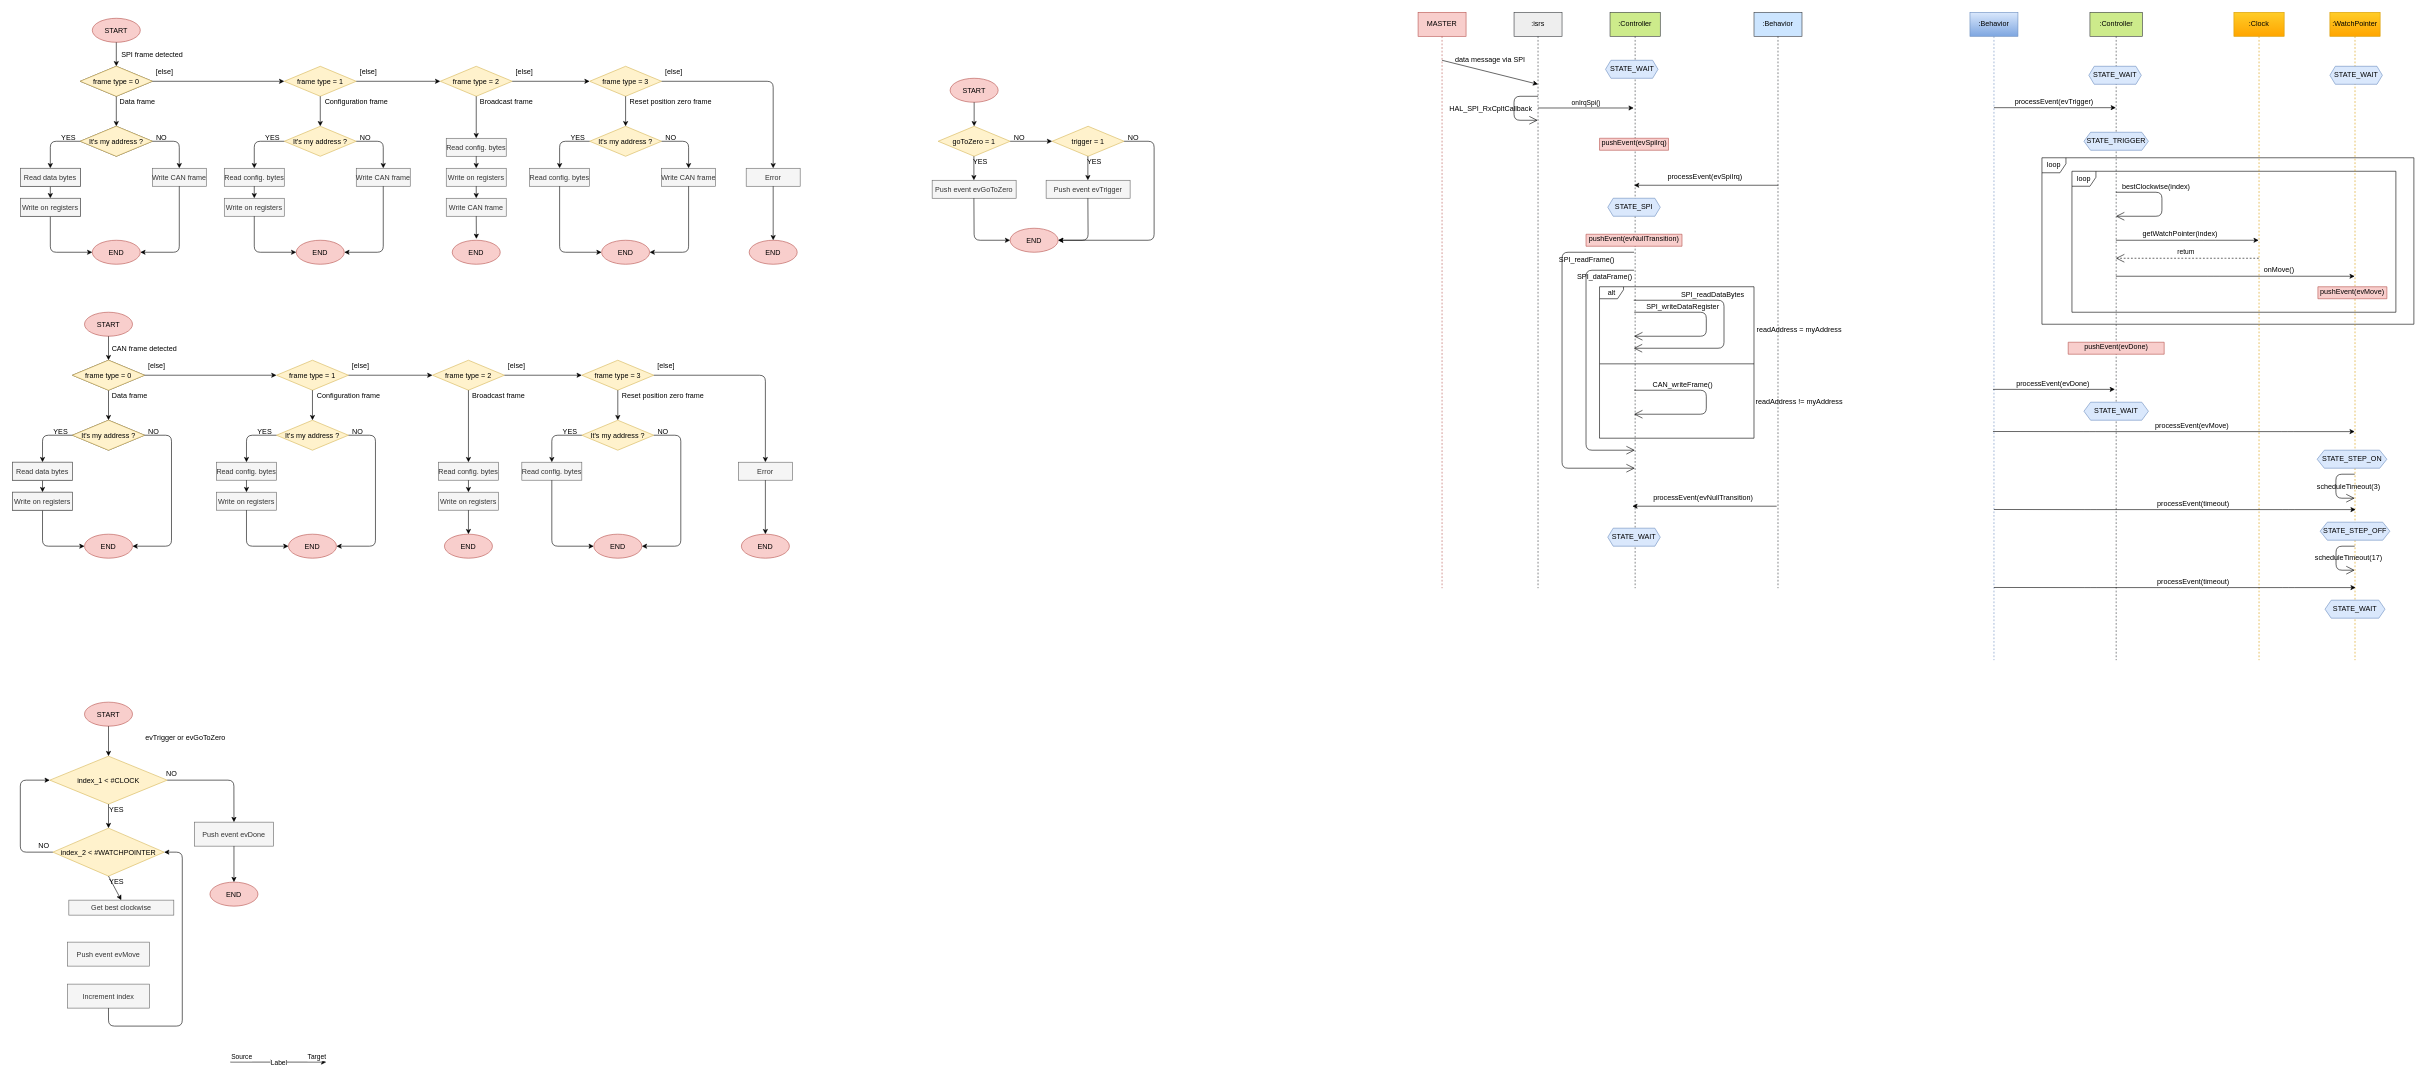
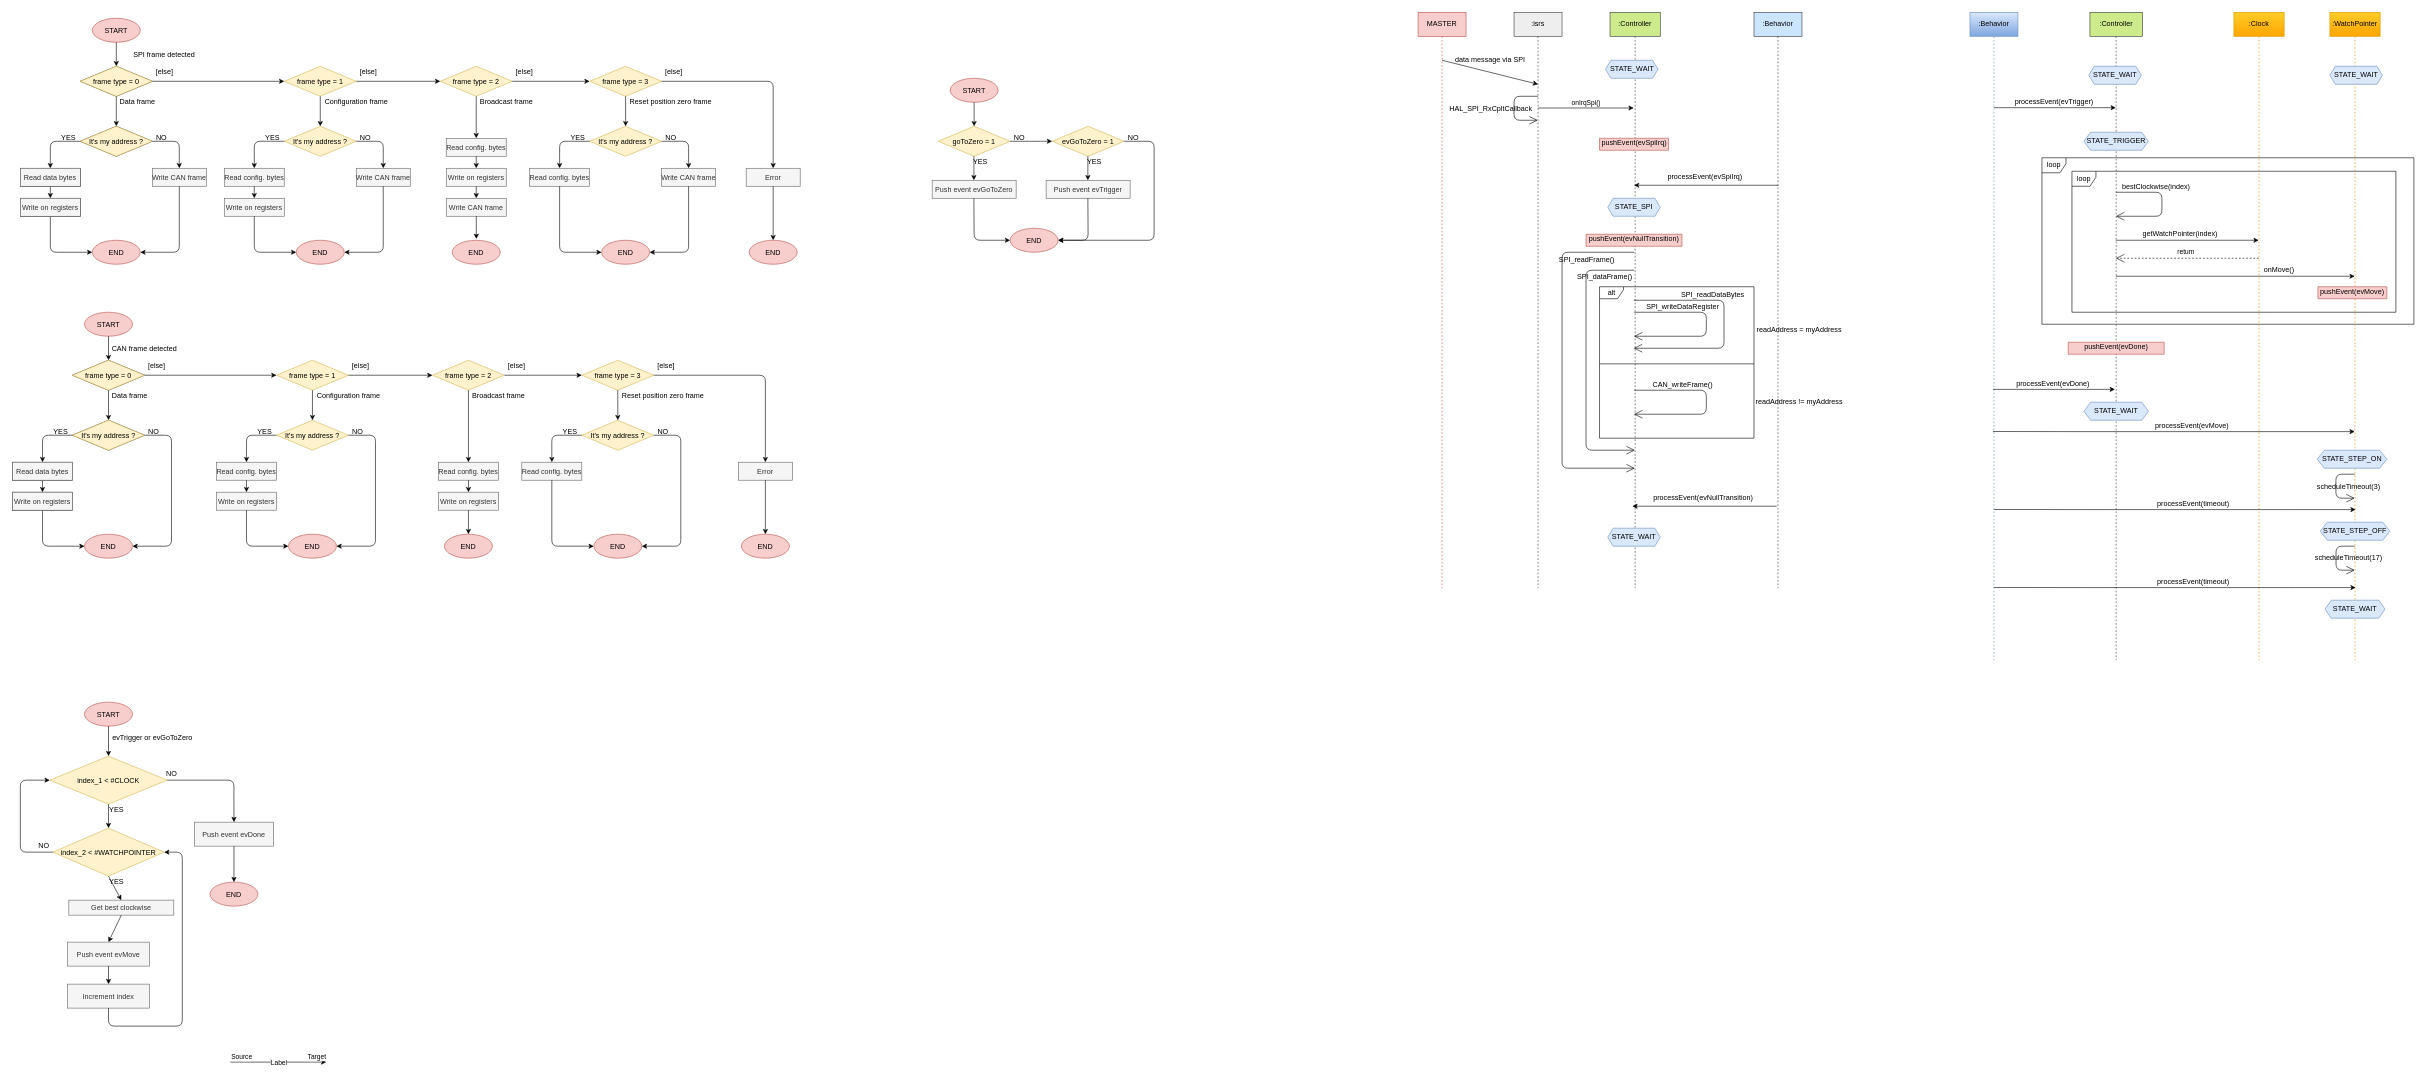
node "SPI frame detected": moved (152, 54) -> (164, 54)
node "trigger = 1": label "trigger = 1" -> "evGoToZero = 1"
node "evTrigger or evGoToZero": moved (185, 738) -> (152, 738)
edge "Get best clockwise" -> "Push event evMove": added
edge "Push event evMove" -> "Increment index": added
